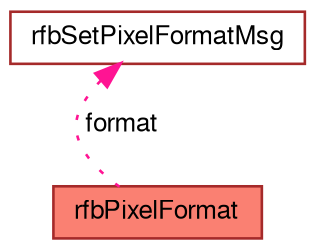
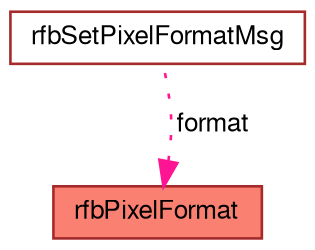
edge "rfbPixelFormat" -> "rfbSetPixelFormatMsg": reversed
